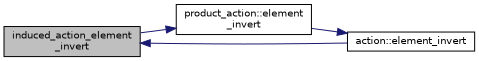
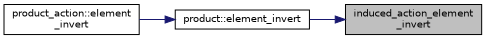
edge "induced_action_element _invert" -> "product_action::element _invert": removed
node "action::element_invert": label "action::element_invert" -> "product::element_invert"
